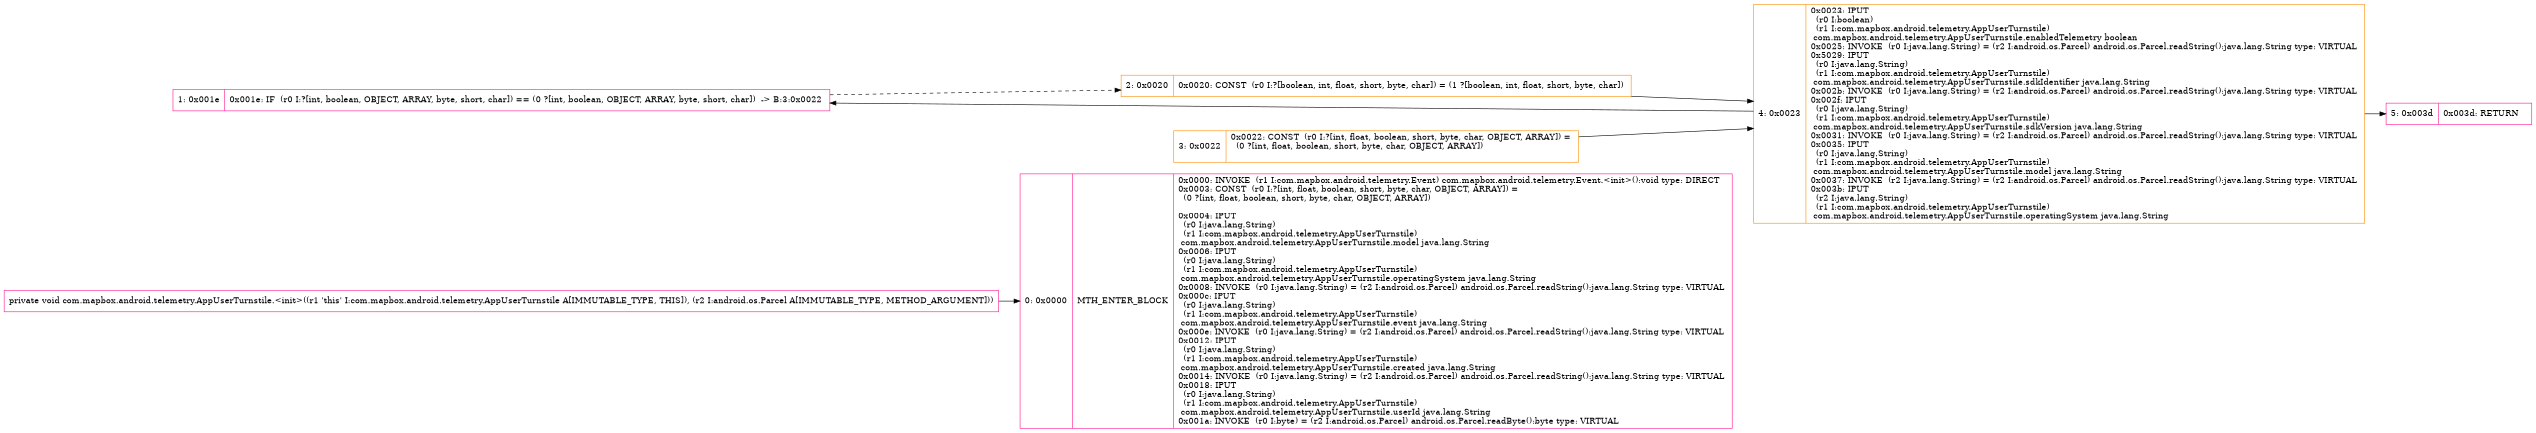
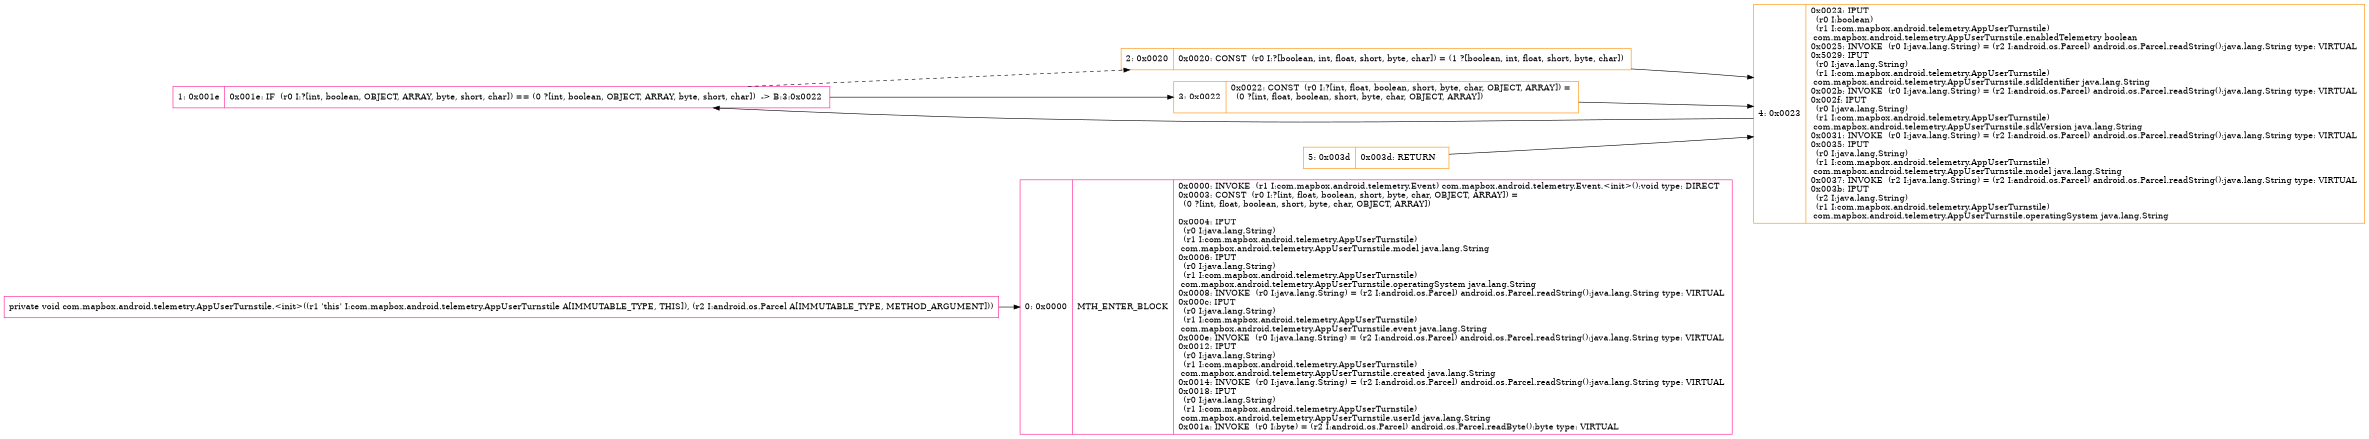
edge "1: 0x001e" -> "3: 0x0022": added
edge "4: 0x0023" -> "5: 0x003d": reversed
node "5: 0x003d": color deeppink -> darkorange
